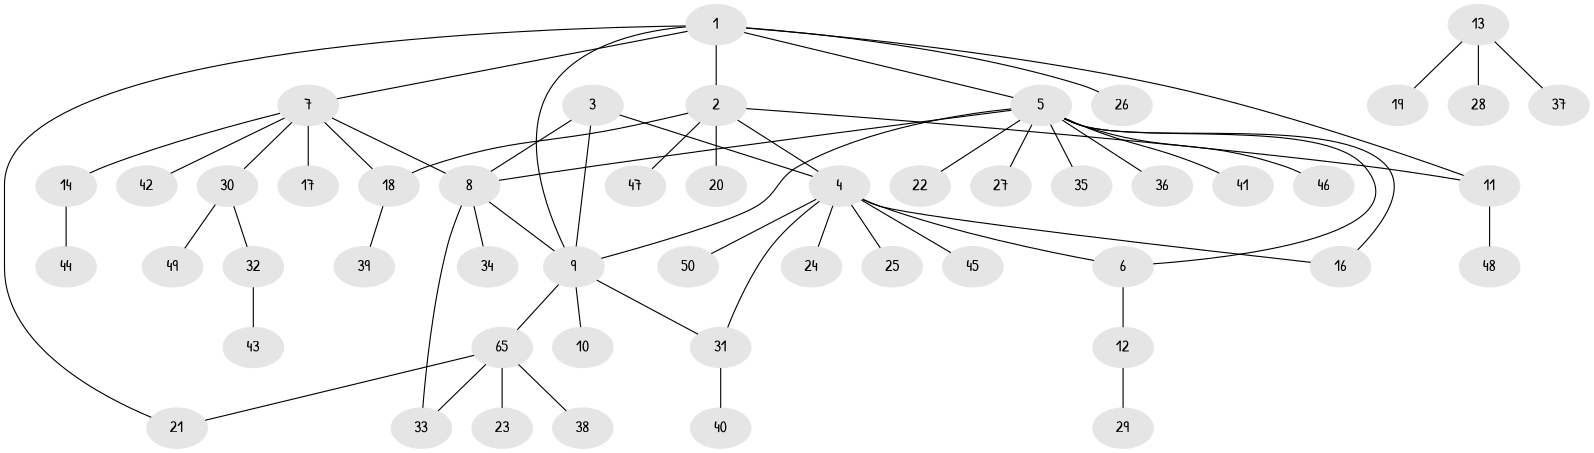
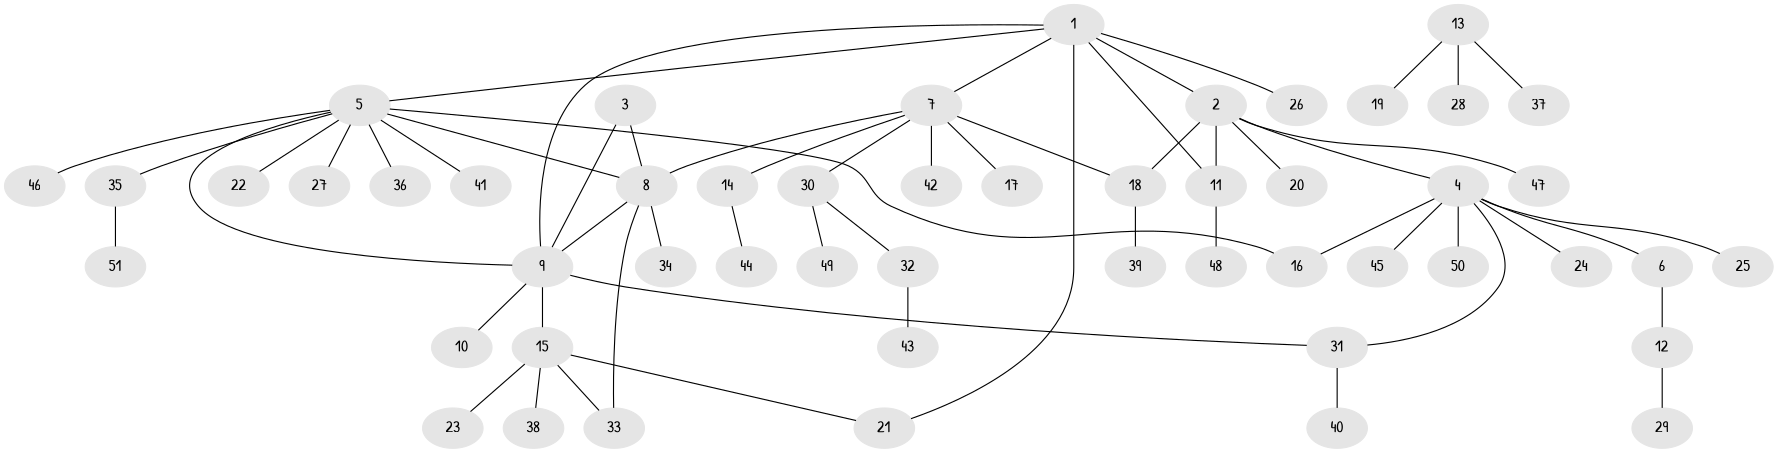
edge "3" -- "4": removed
edge "5" -- "6": removed
node "51": added
node "65": label "65" -> "15"
